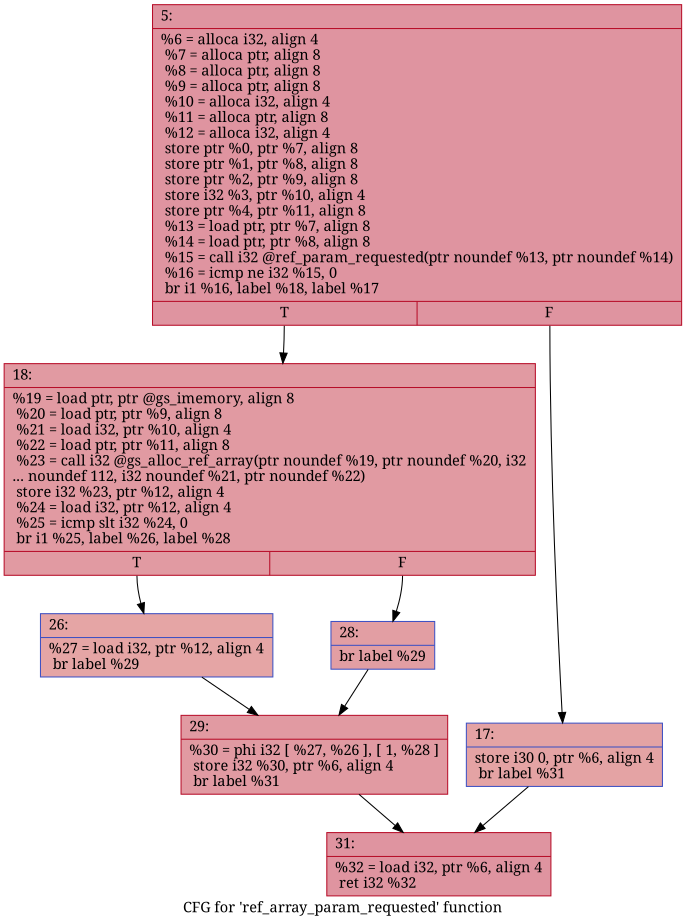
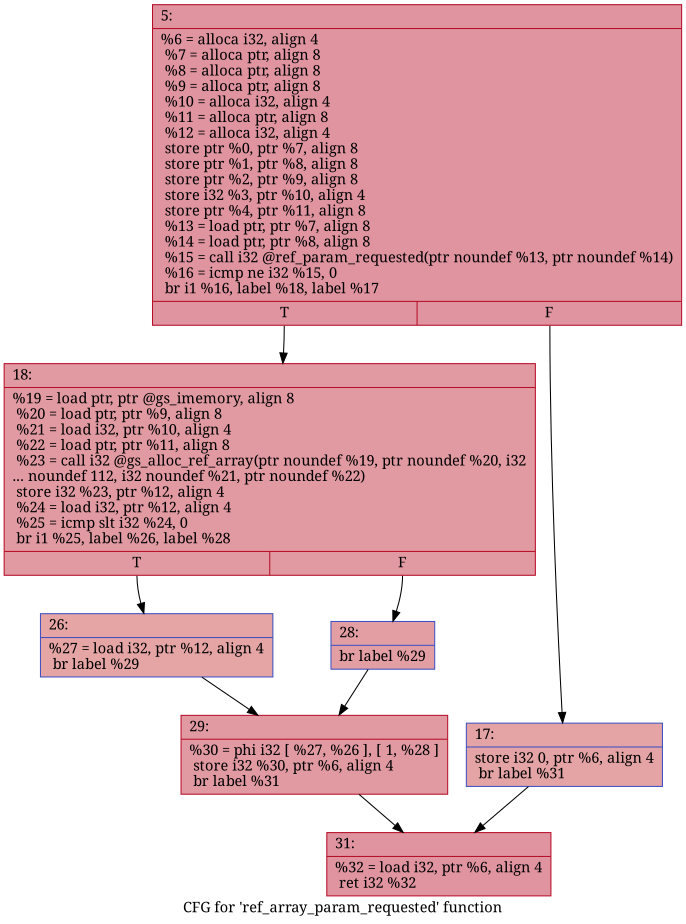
node "17:": text "store i30 0, ptr %6, align 4" -> "store i32 0, ptr %6, align 4"
